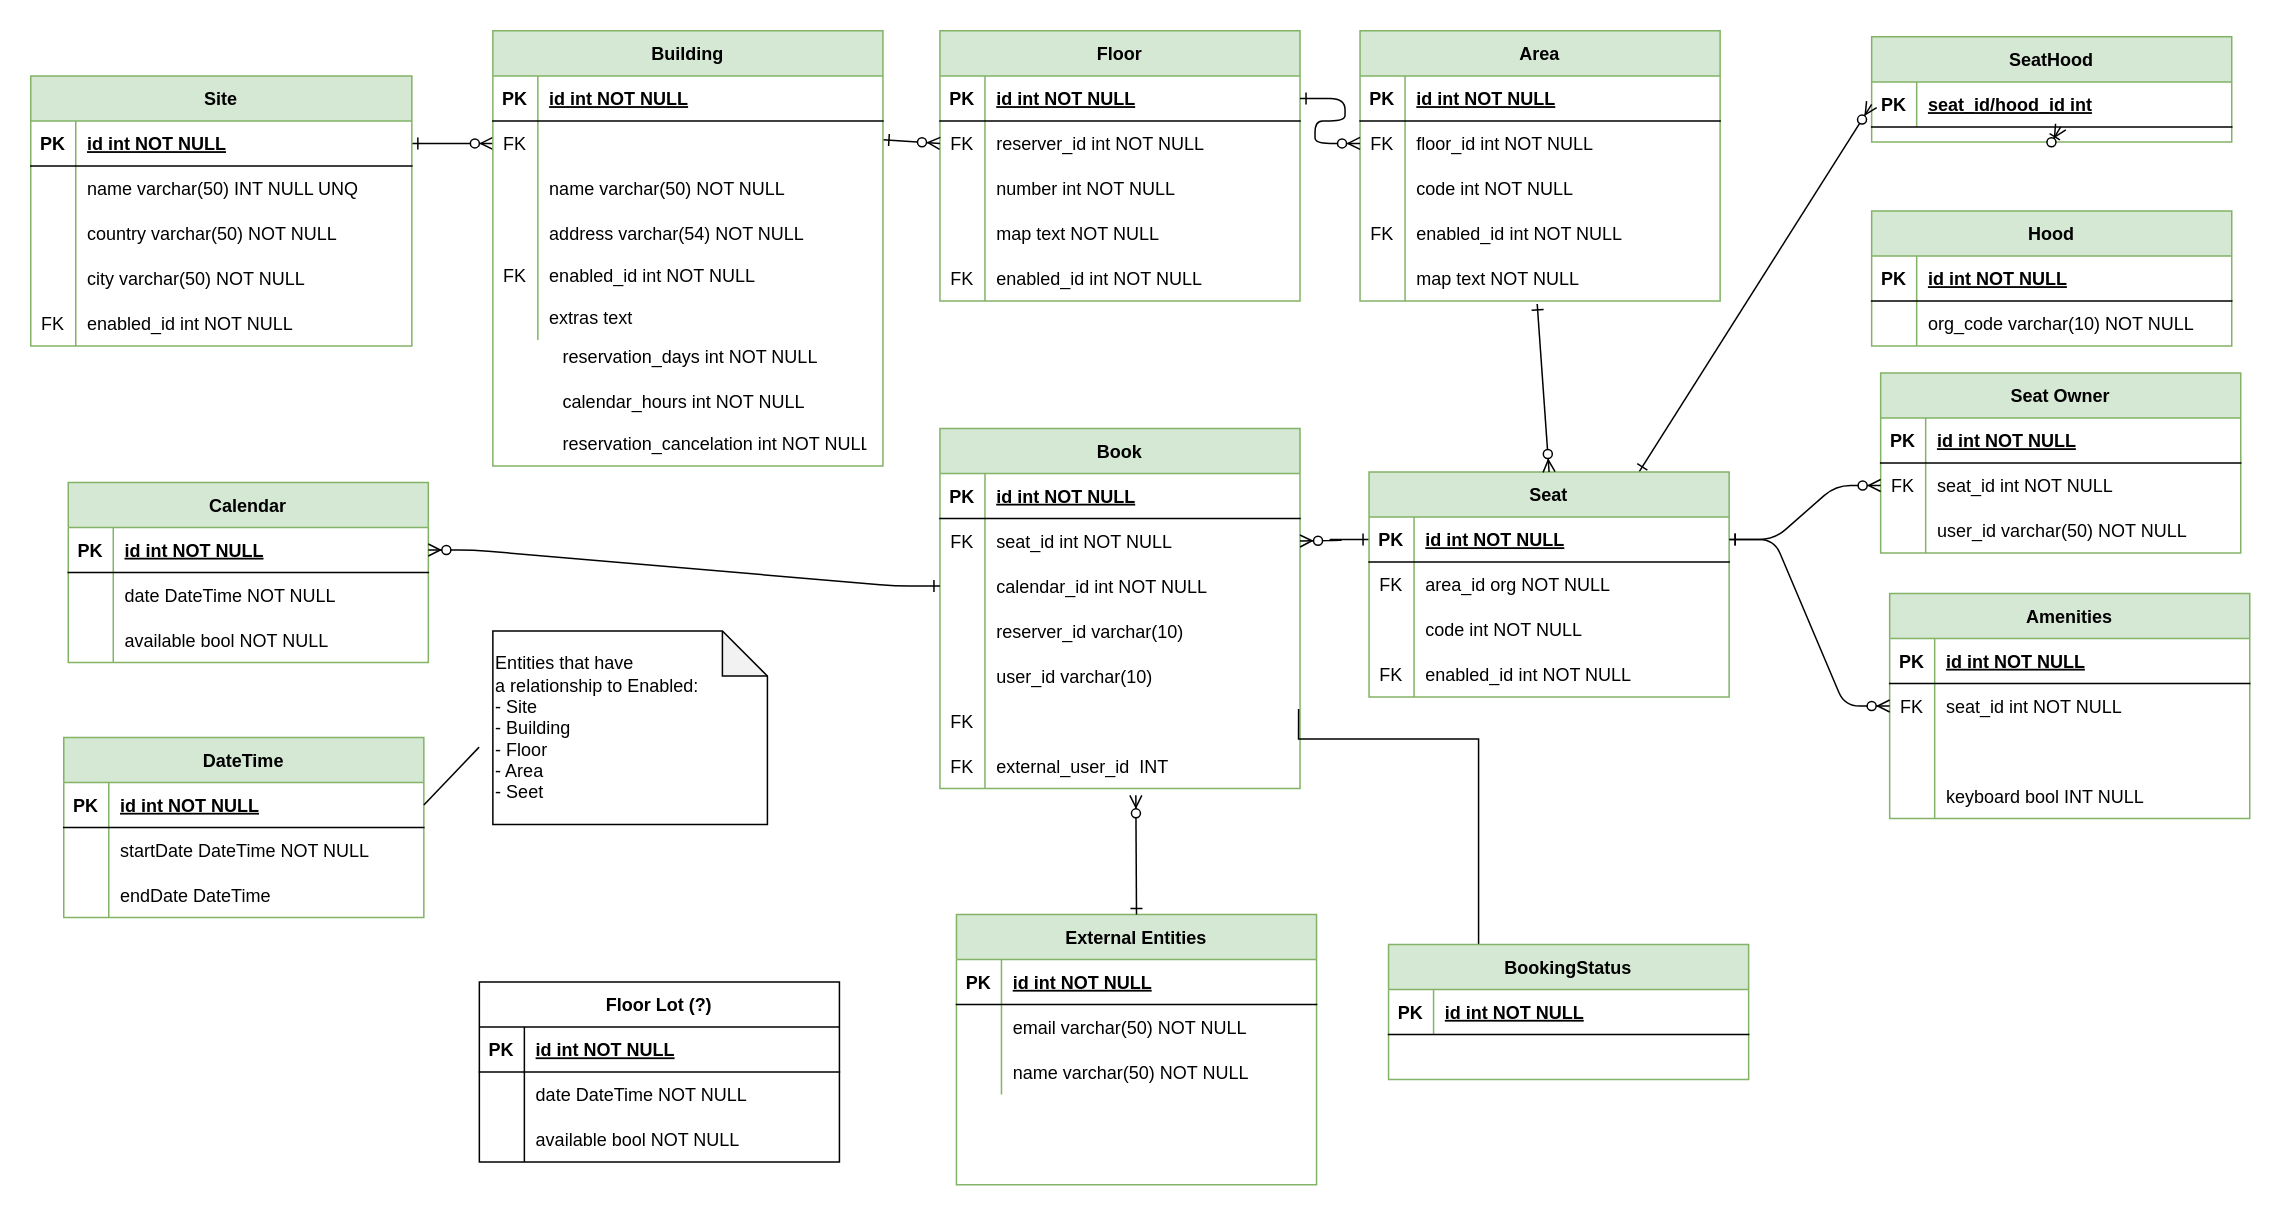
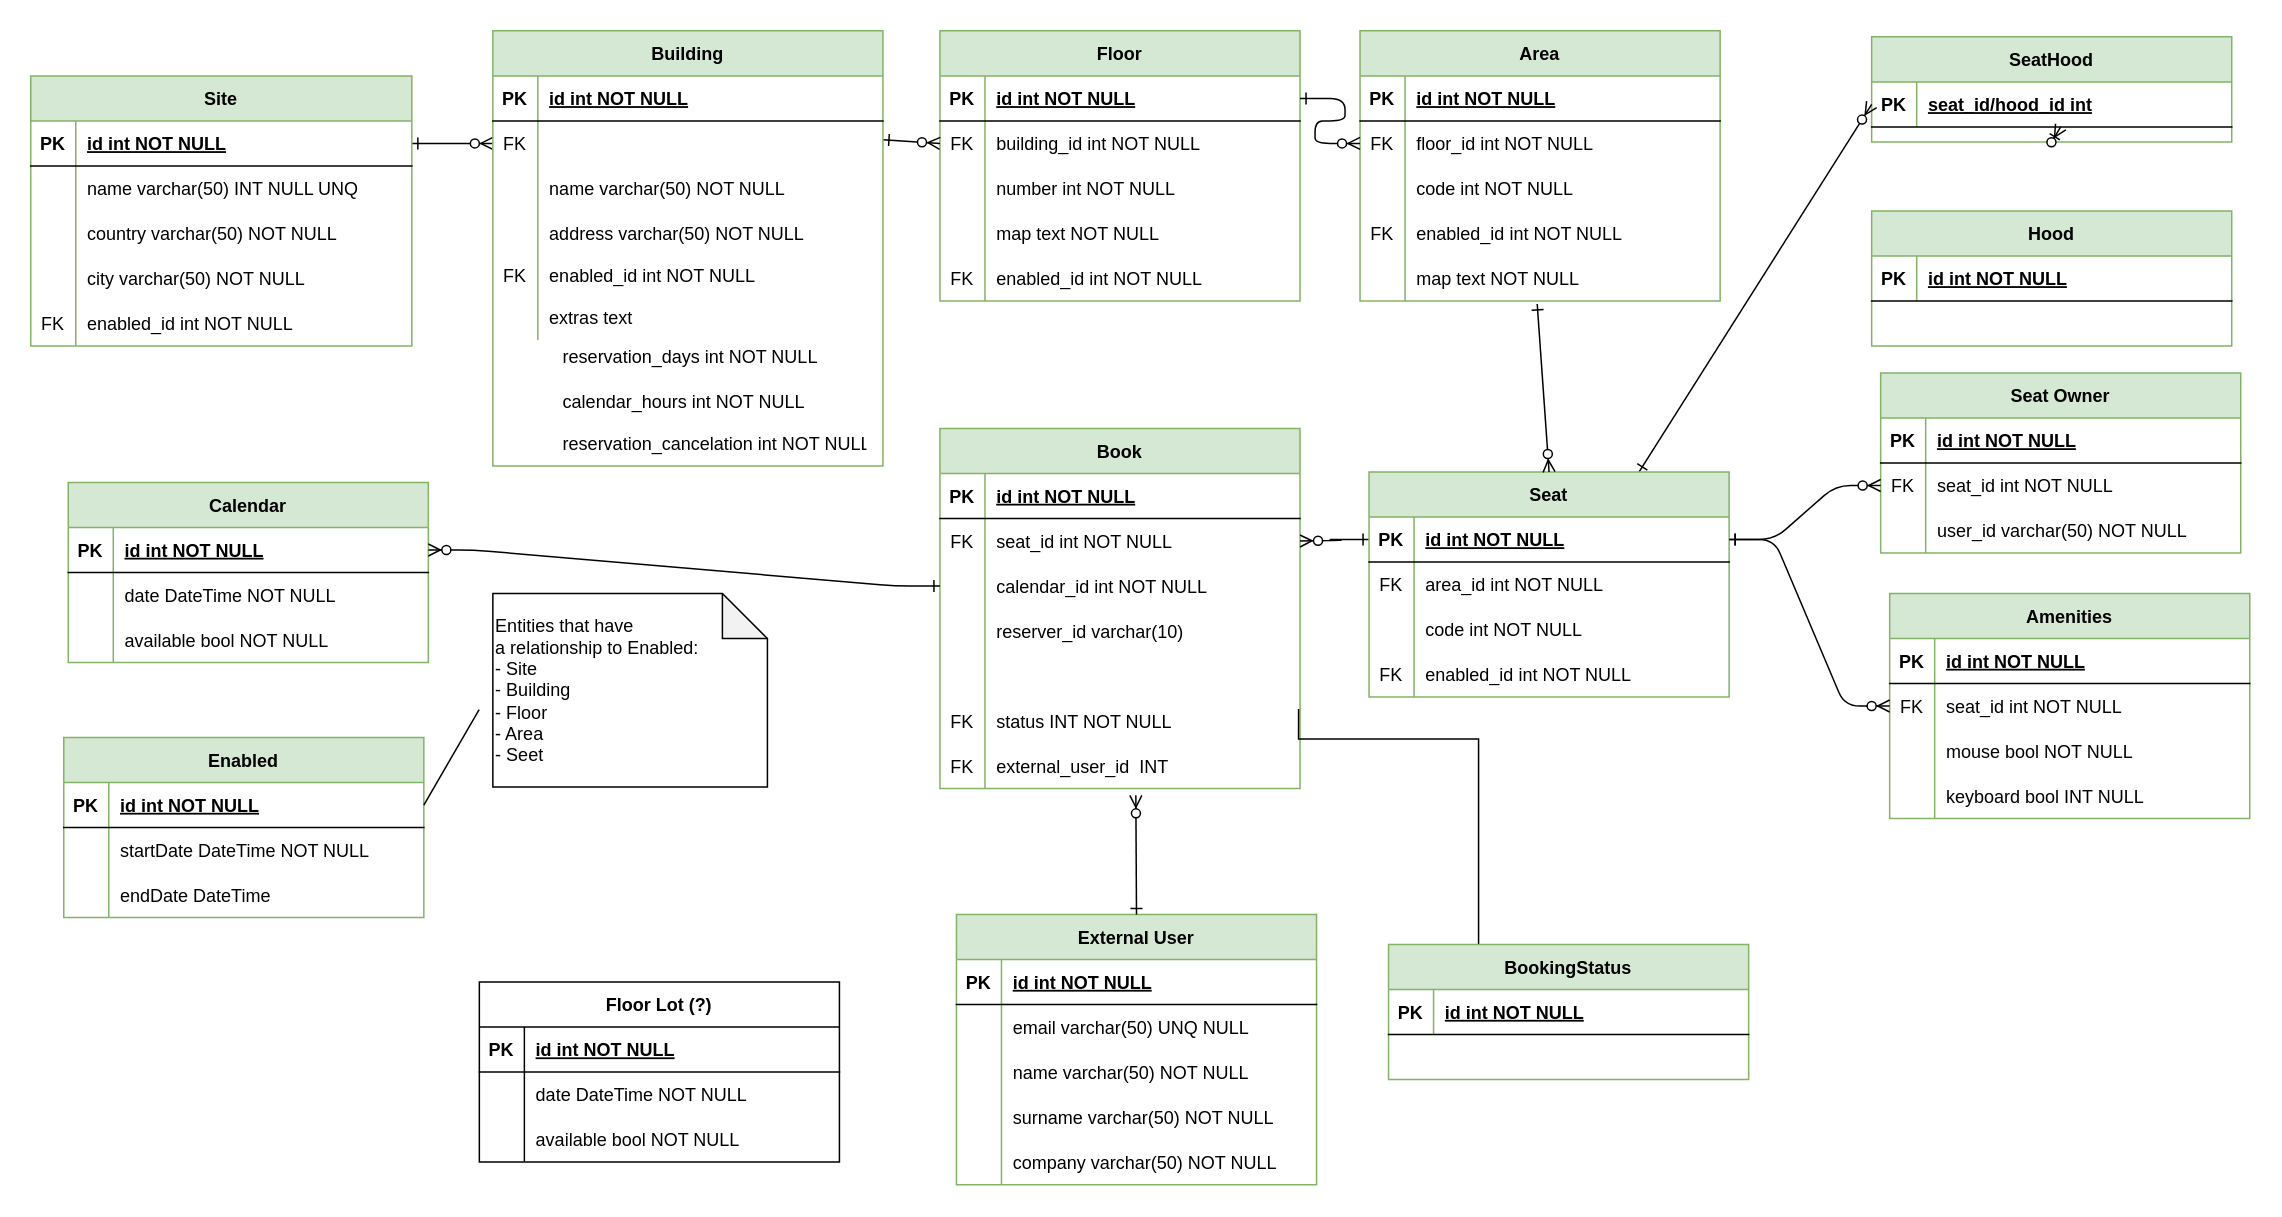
node "reserver_id int NOT NULL": label "reserver_id int NOT NULL" -> "building_id int NOT NULL"
node "address varchar(54) NOT NULL": label "address varchar(54) NOT NULL" -> "address varchar(50) NOT NULL"
node "org_code varchar(10) NOT NULL": removed
node "area_id org NOT NULL": label "area_id org NOT NULL" -> "area_id int NOT NULL"
node "user_id varchar(10)": removed
node "status INT NOT NULL": added
node "Entities that have a relationship to Enabled: - Site - Building - Floor - Area - Seet": moved (630, 728) -> (630, 690)
node "mouse bool NOT NULL": added
node "DateTime": label "DateTime" -> "Enabled"
node "External Entities": label "External Entities" -> "External User"
node "email varchar(50) NOT NULL": label "email varchar(50) NOT NULL" -> "email varchar(50) UNQ NULL"
node "surname varchar(50) NOT NULL": added
node "company varchar(50) NOT NULL": added
